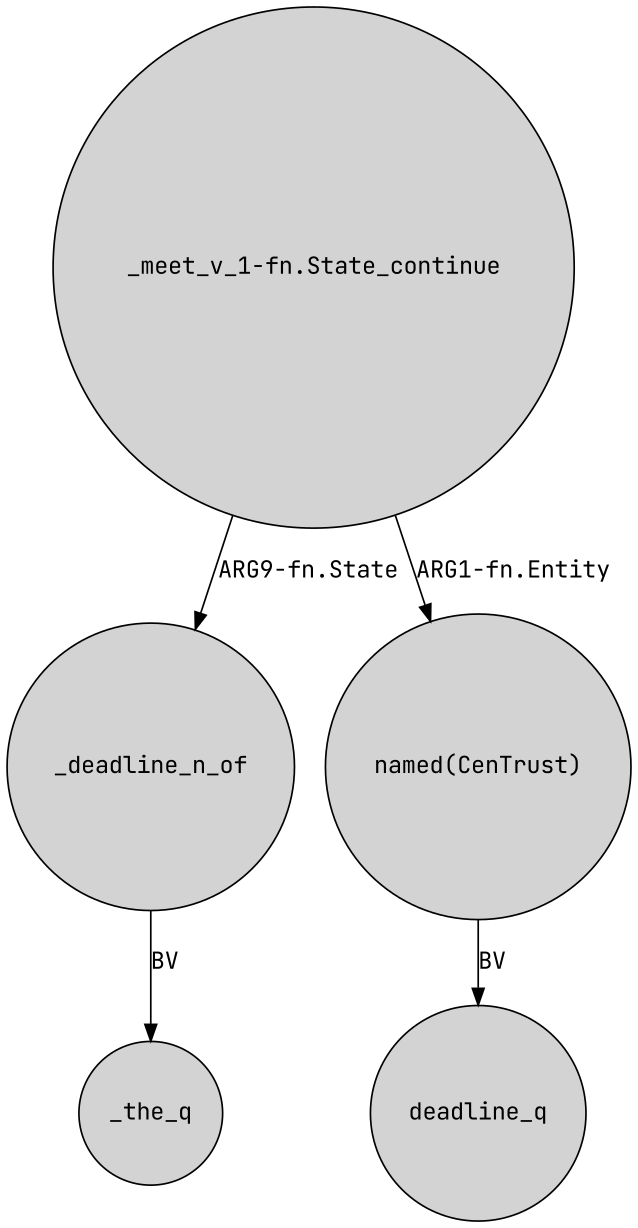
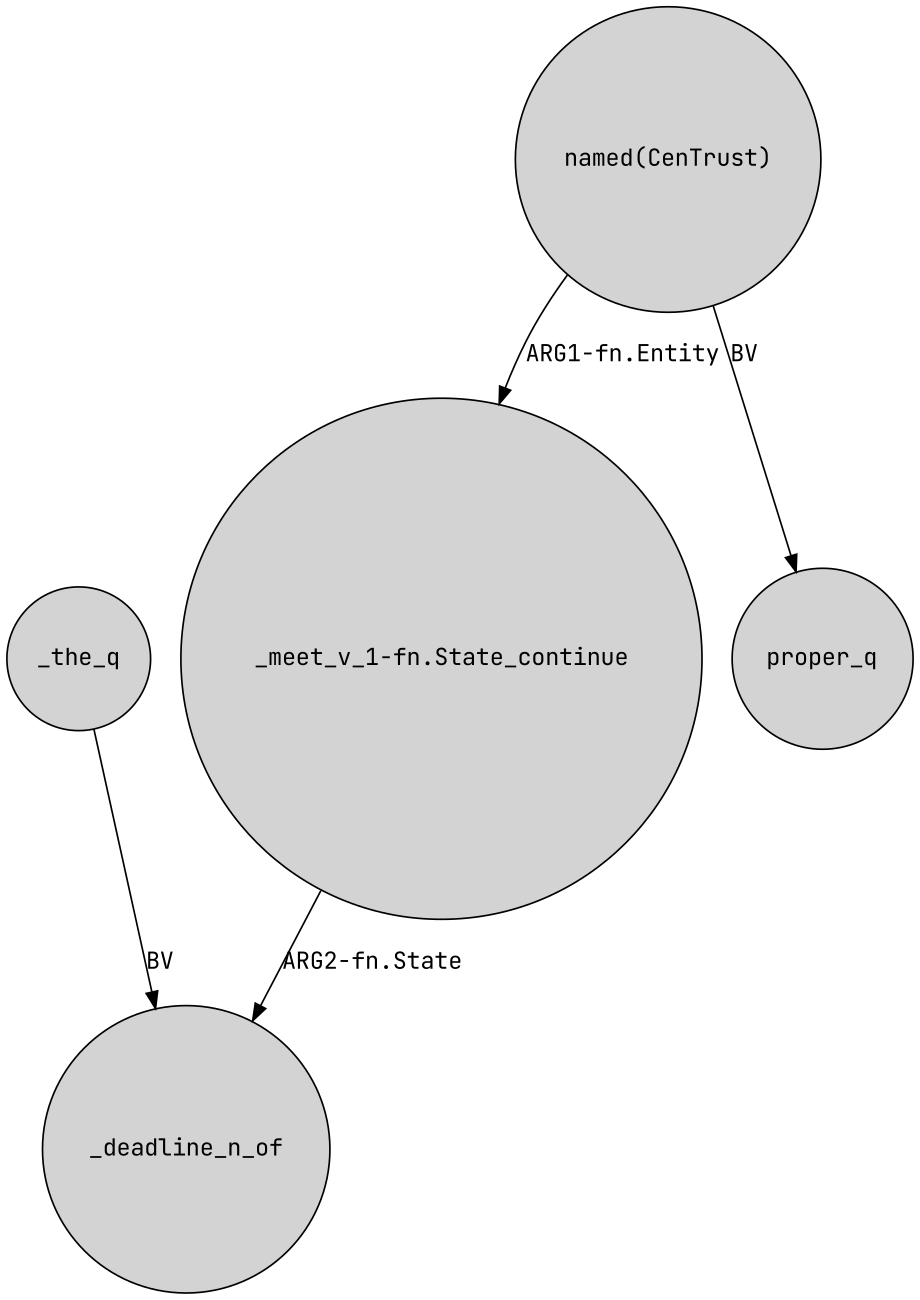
edge "_meet_v_1-fn.State_continue" -> "named(CenTrust)": reversed
edge "_meet_v_1-fn.State_continue" -> "_deadline_n_of": label "ARG9-fn.State" -> "ARG2-fn.State"
edge "_deadline_n_of" -> "_the_q": reversed
node "deadline_q": label "deadline_q" -> "proper_q"
